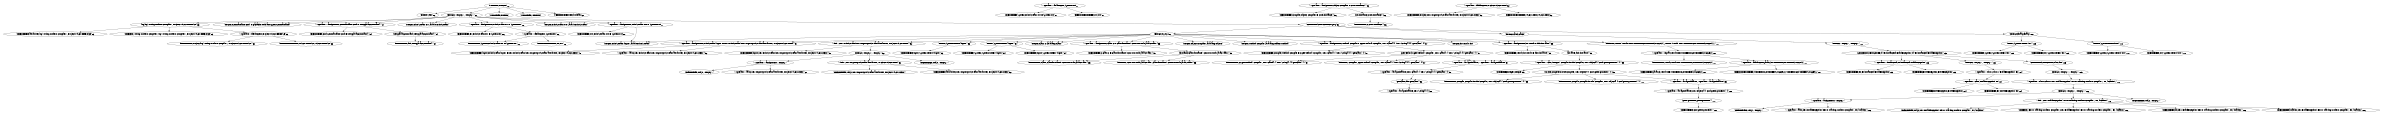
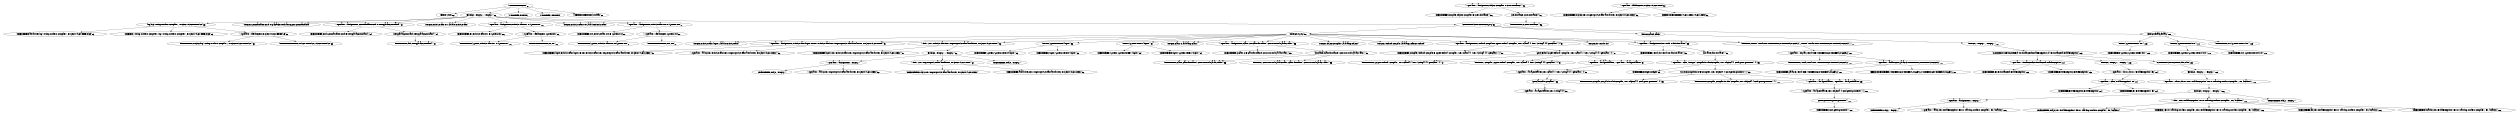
edge "(<operator>.assignment,PrintStream out = System.out)" -> "(LOCAL,PrintStream logstr: java.io.PrintStream)": now "(<operator>.assignment,PrintStream out = System.out)" -> "(<operator>.fieldAccess,System.out)"
edge "(setErr,System.setErr(err))" -> "(IDENTIFIER,err,System.setErr(err))": now "(BLOCK,finally,finally)" -> "(IDENTIFIER,err,System.setErr(err))"
node "(IDENTIFIER,System,System.setOut(logstr))": added
node "(<operator>.instanceOf,ex instanceof BuildException)": text "103" -> "104"
